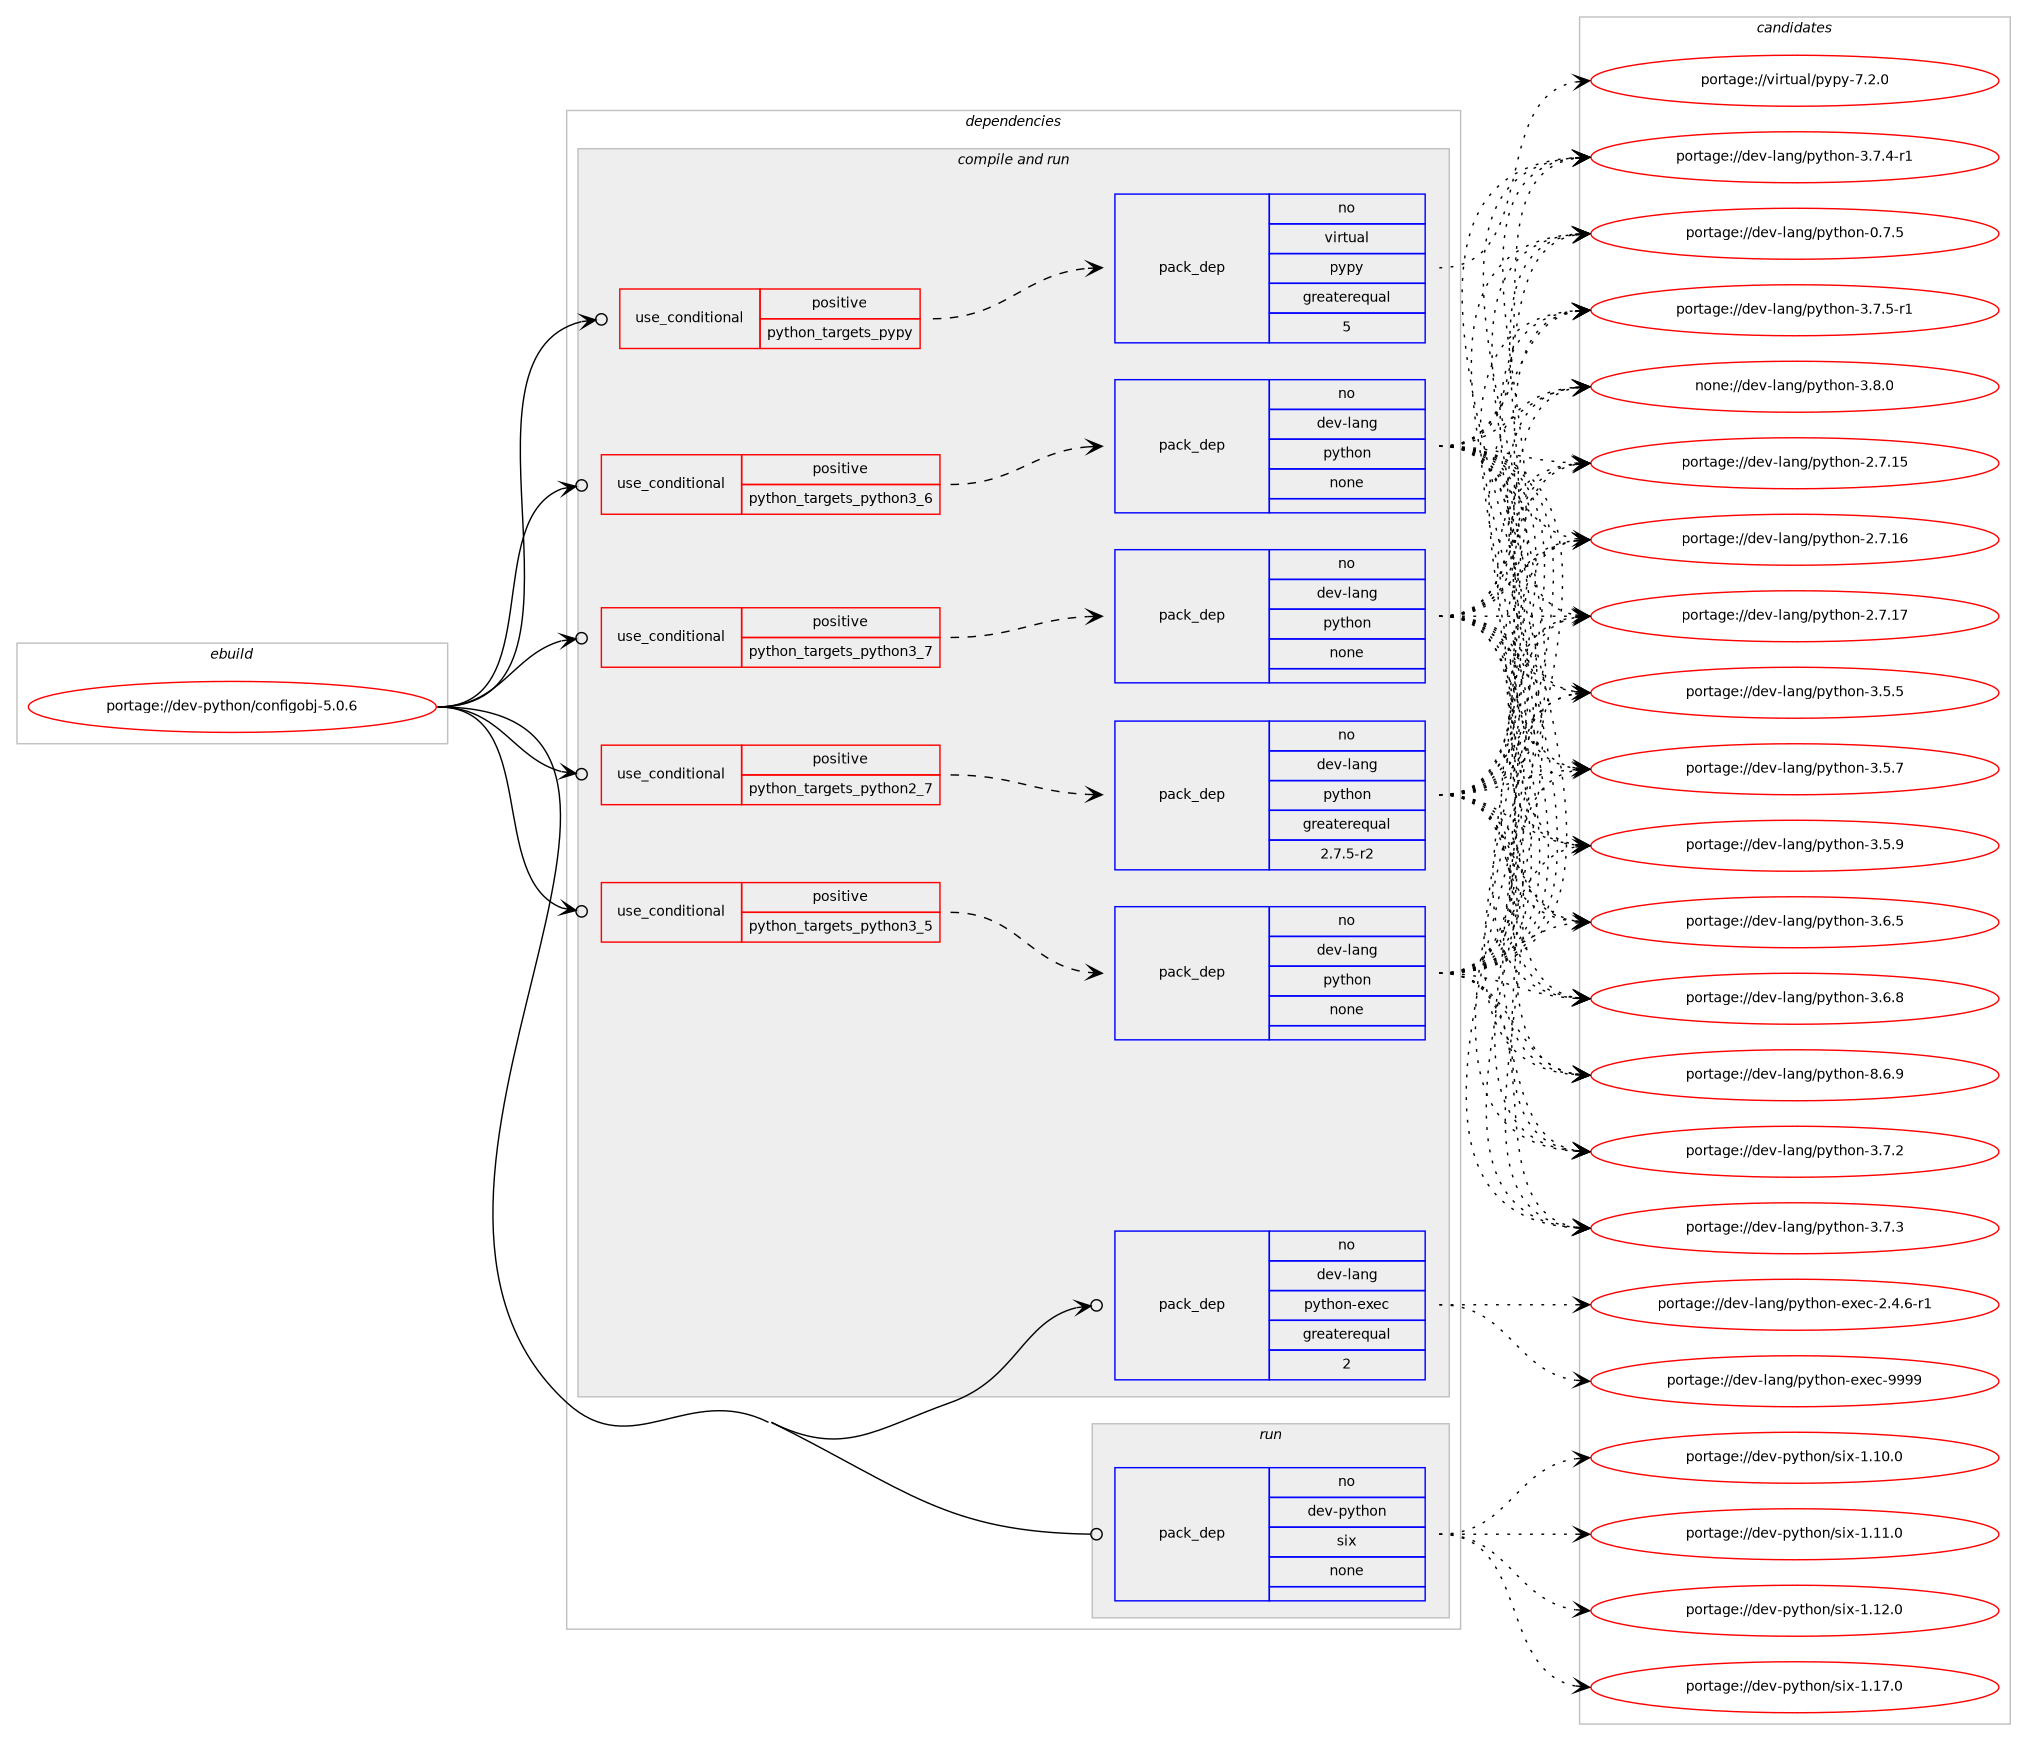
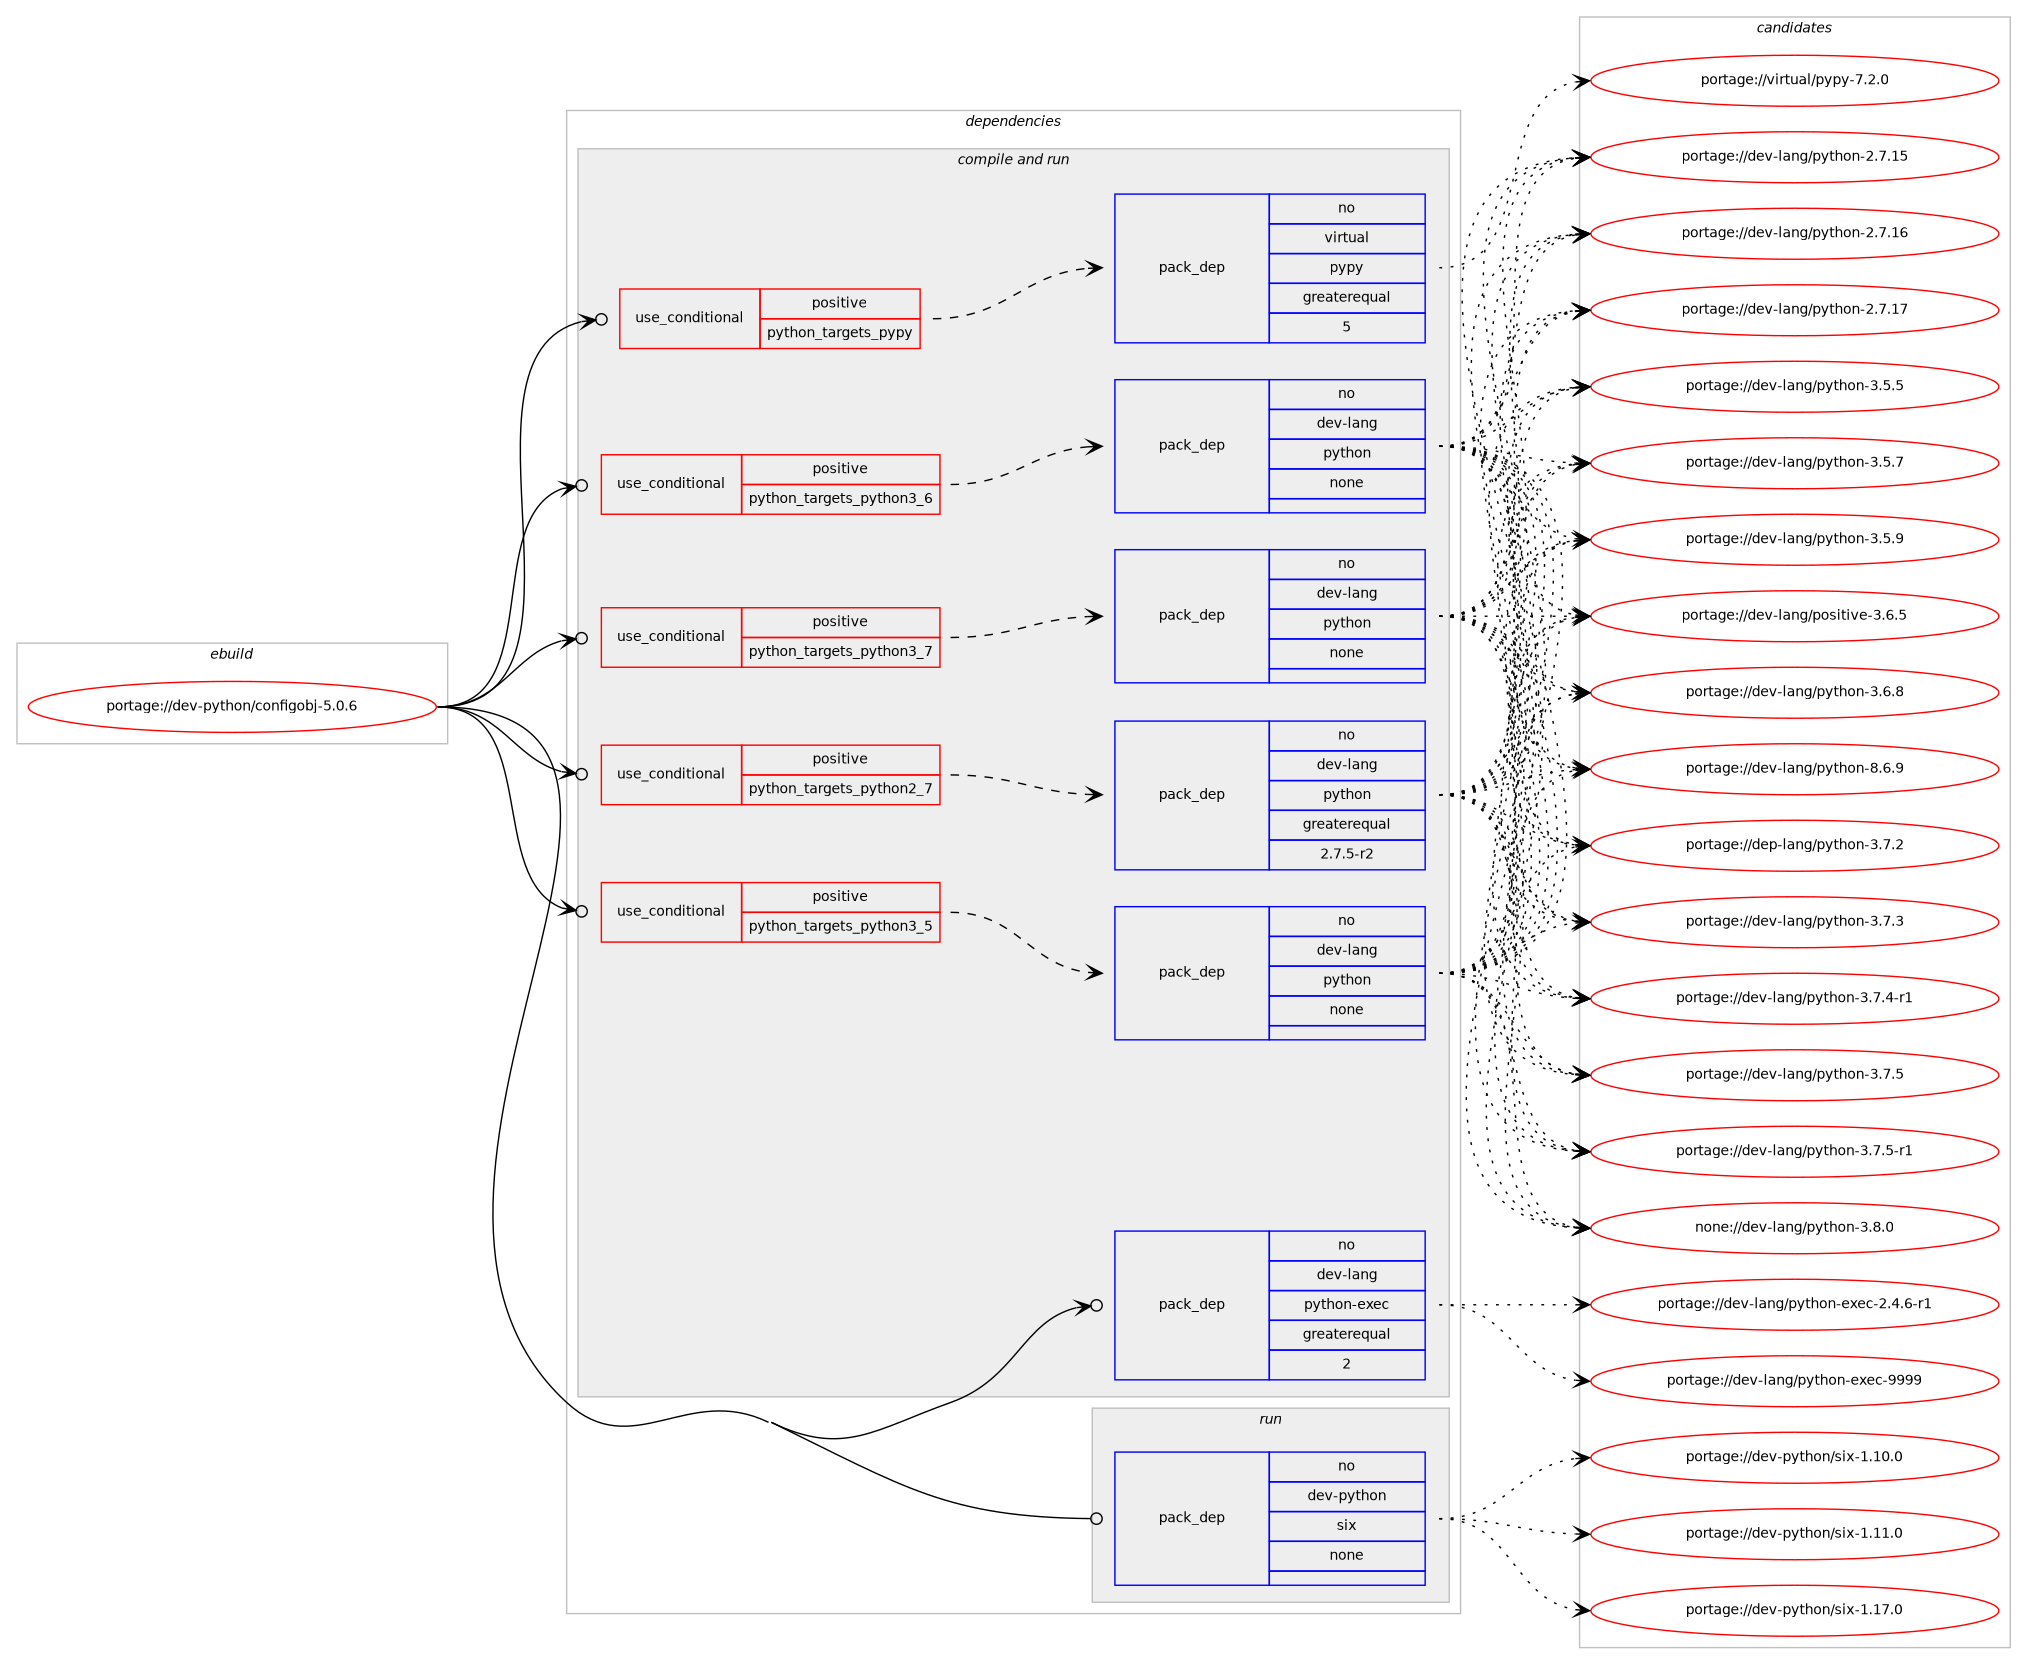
node "portage://dev-lang/python-0.7.5": label "portage://dev-lang/python-0.7.5" -> "portage://dev-lang/python-3.7.5"
node "portage://dev-lang/python-3.6.5": label "portage://dev-lang/python-3.6.5" -> "portage://dev-lang/positive-3.6.5"
node "portage://dev-lang/python-3.7.2": label "portage://dev-lang/python-3.7.2" -> "portage://dep-lang/python-3.7.2"
node "portage://dev-python/six-1.12.0": removed
